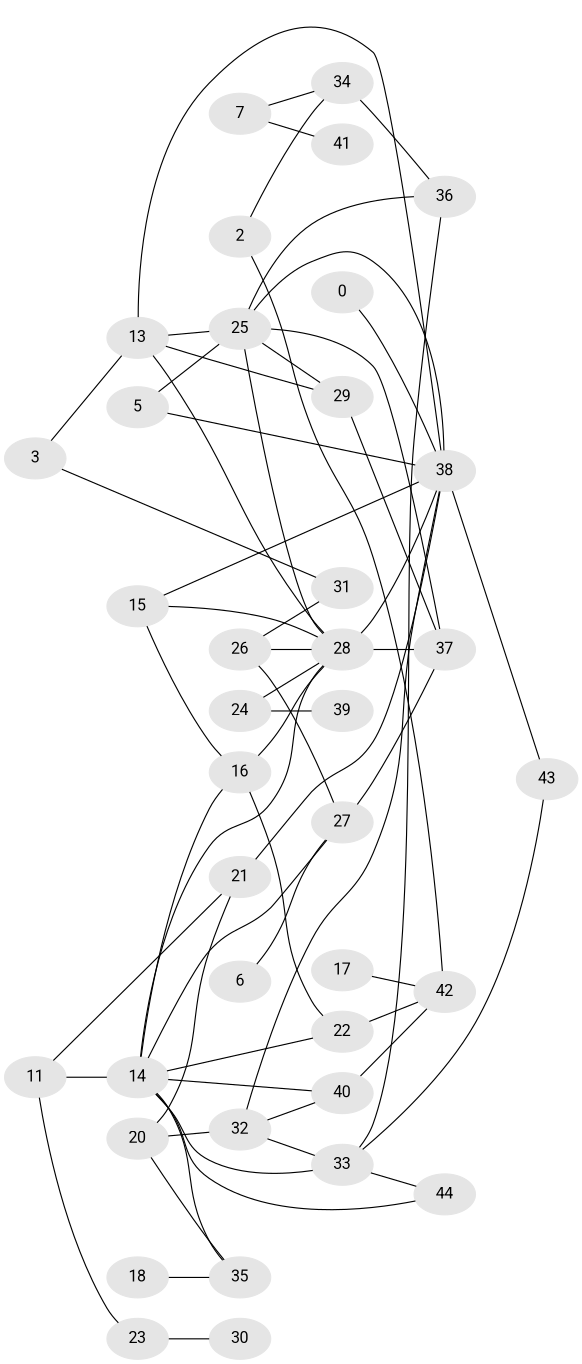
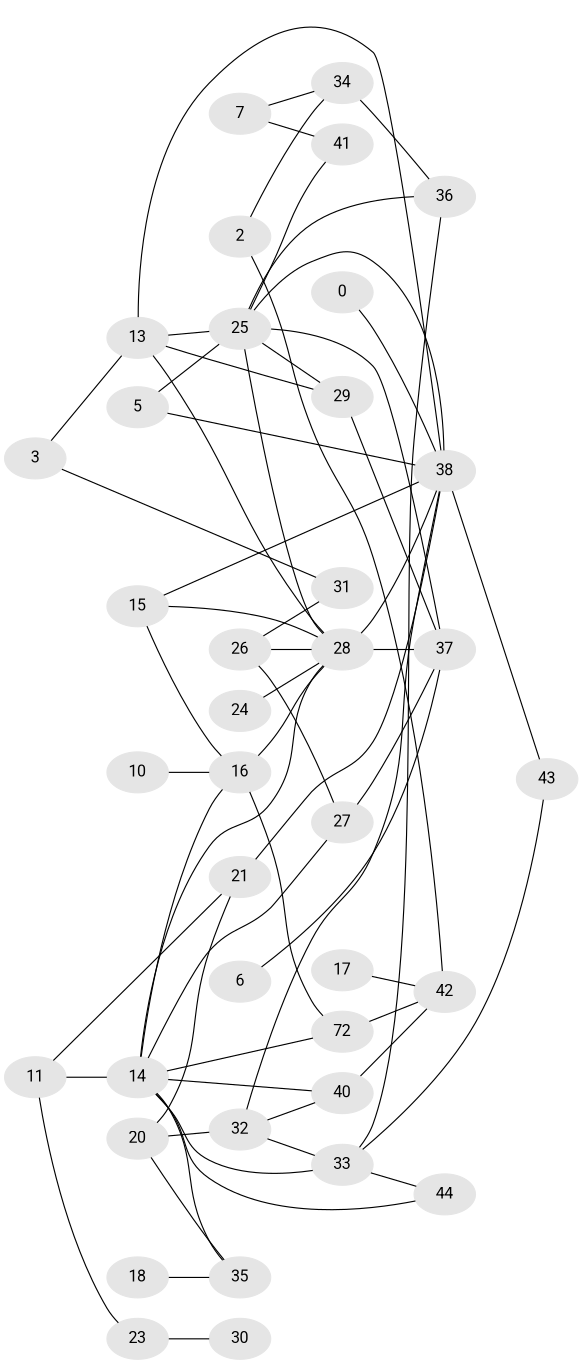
edge "41" -- "25": added
node "39": removed
node "10": added
edge "27" -- "6": now "37" -- "6"
node "22": label "22" -> "72"
